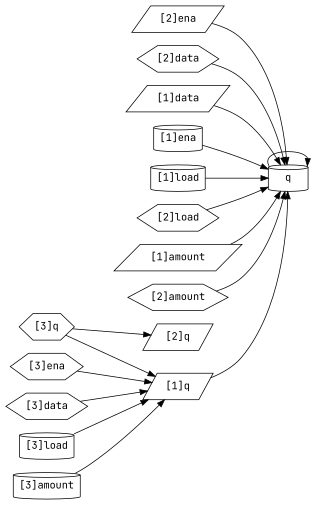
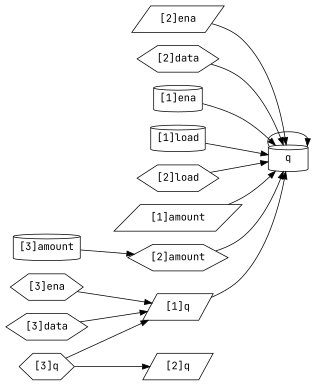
node "[1]data": removed
edge "[3]amount" -> "[1]q": now "[3]amount" -> "[2]amount"
node "[3]load": removed
